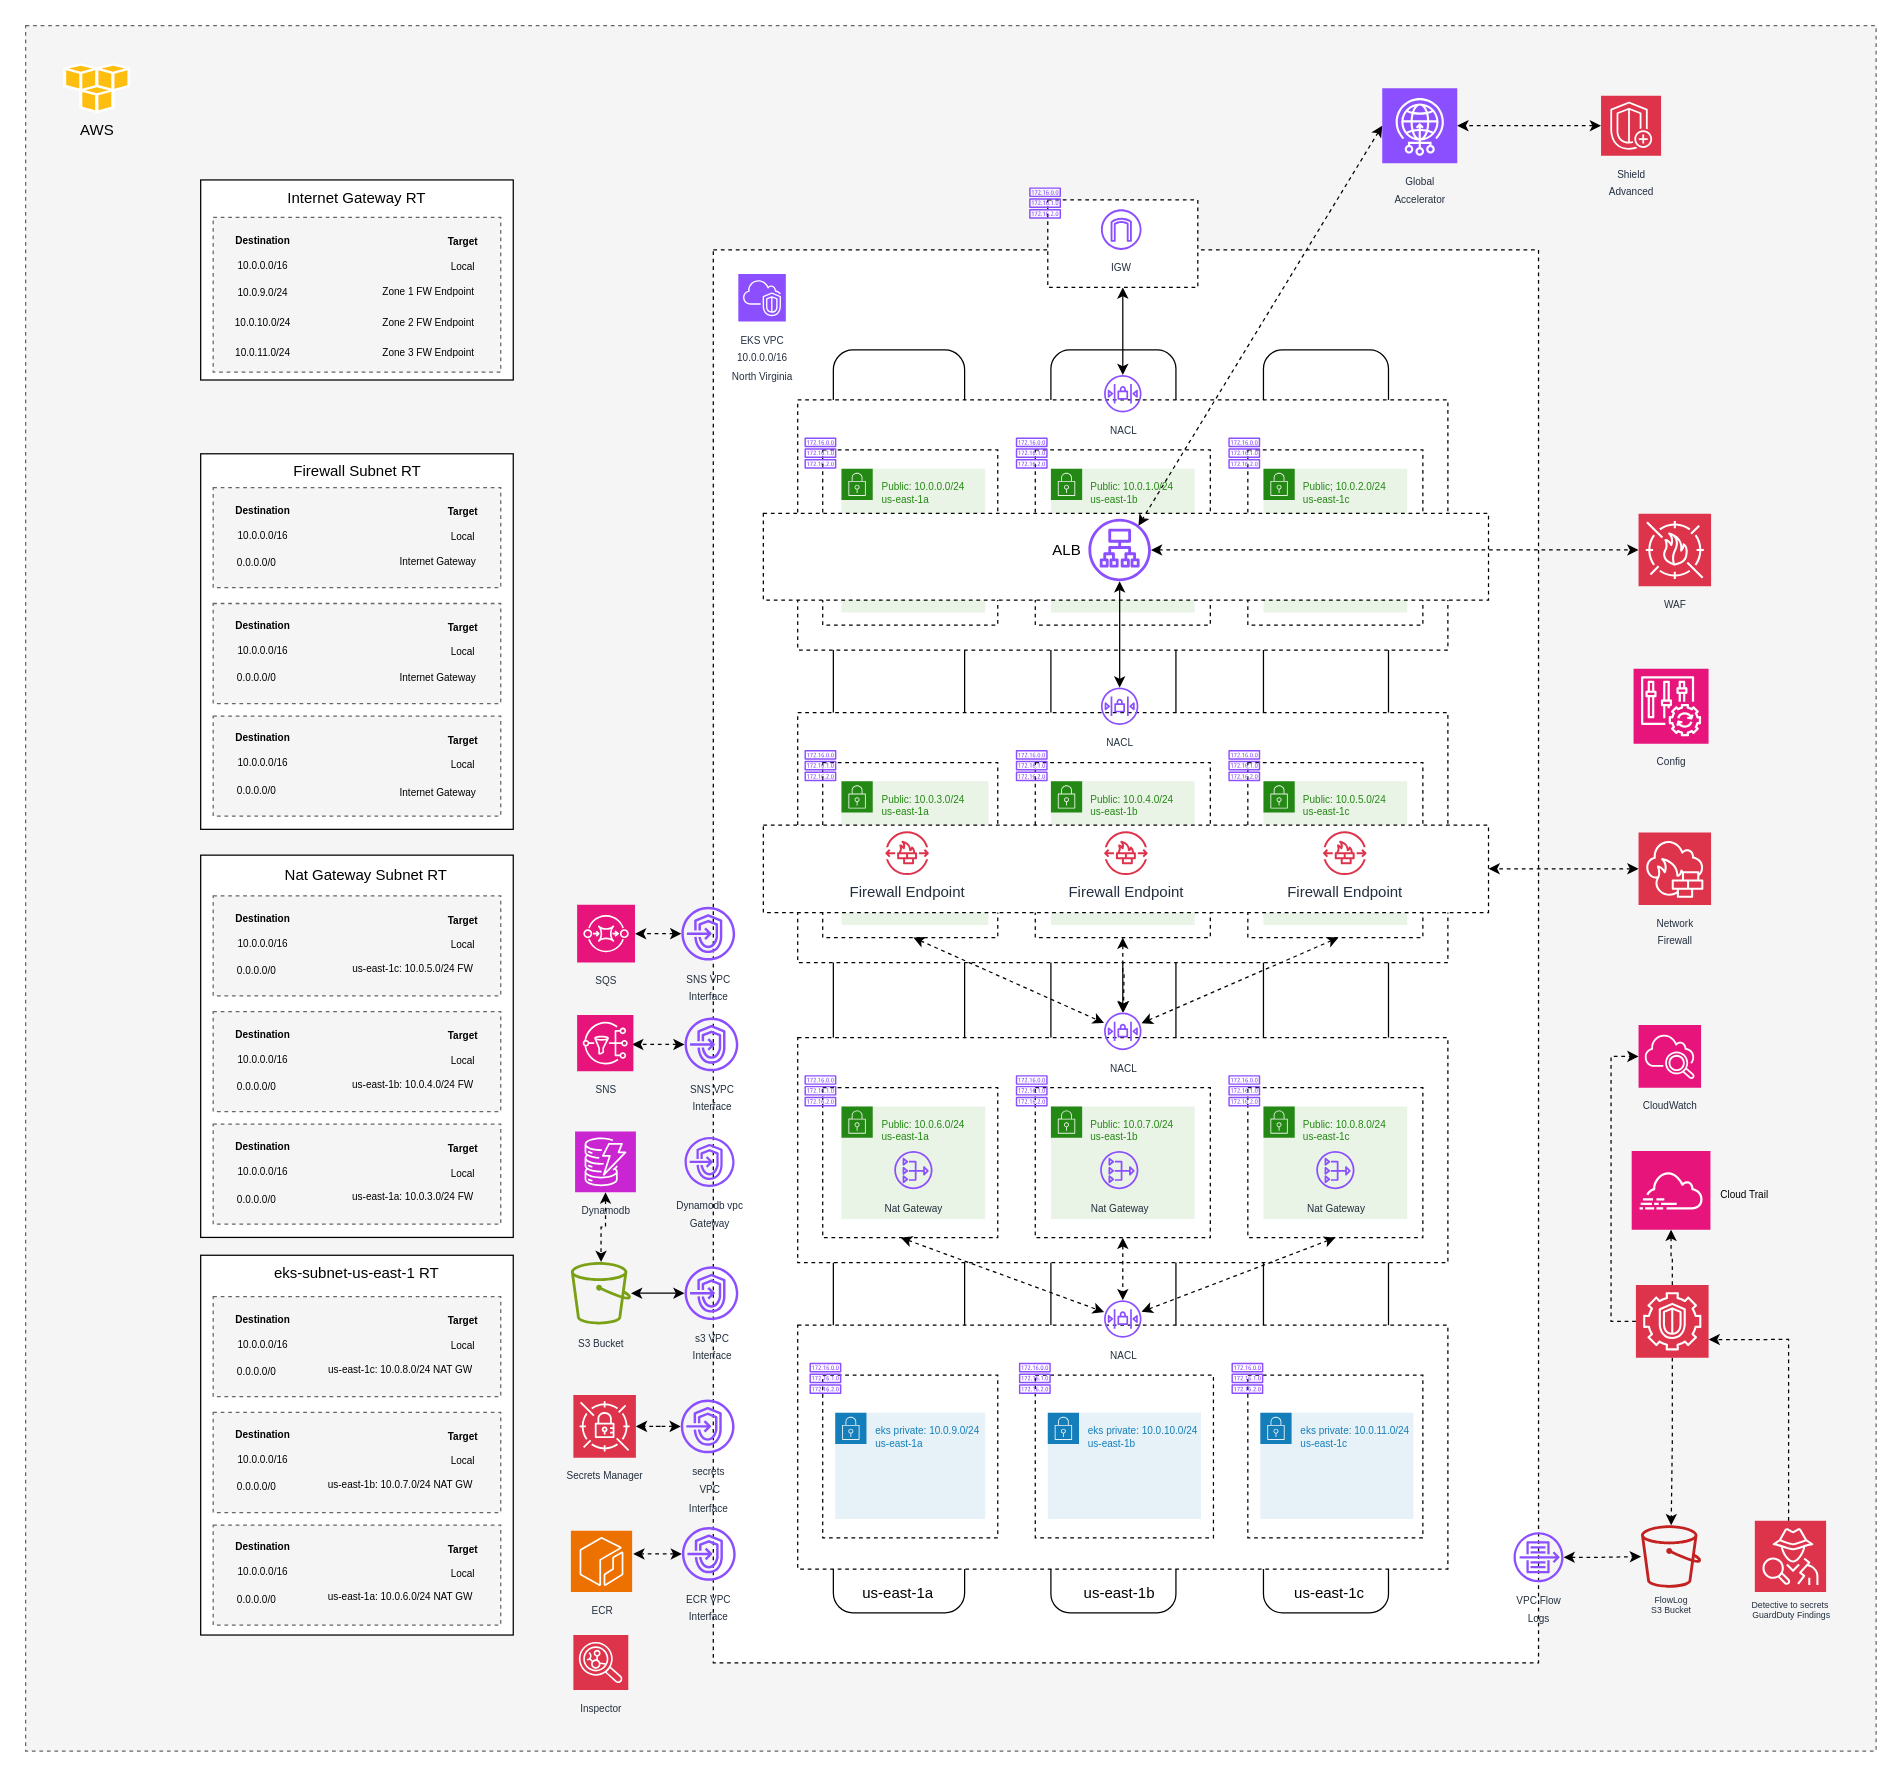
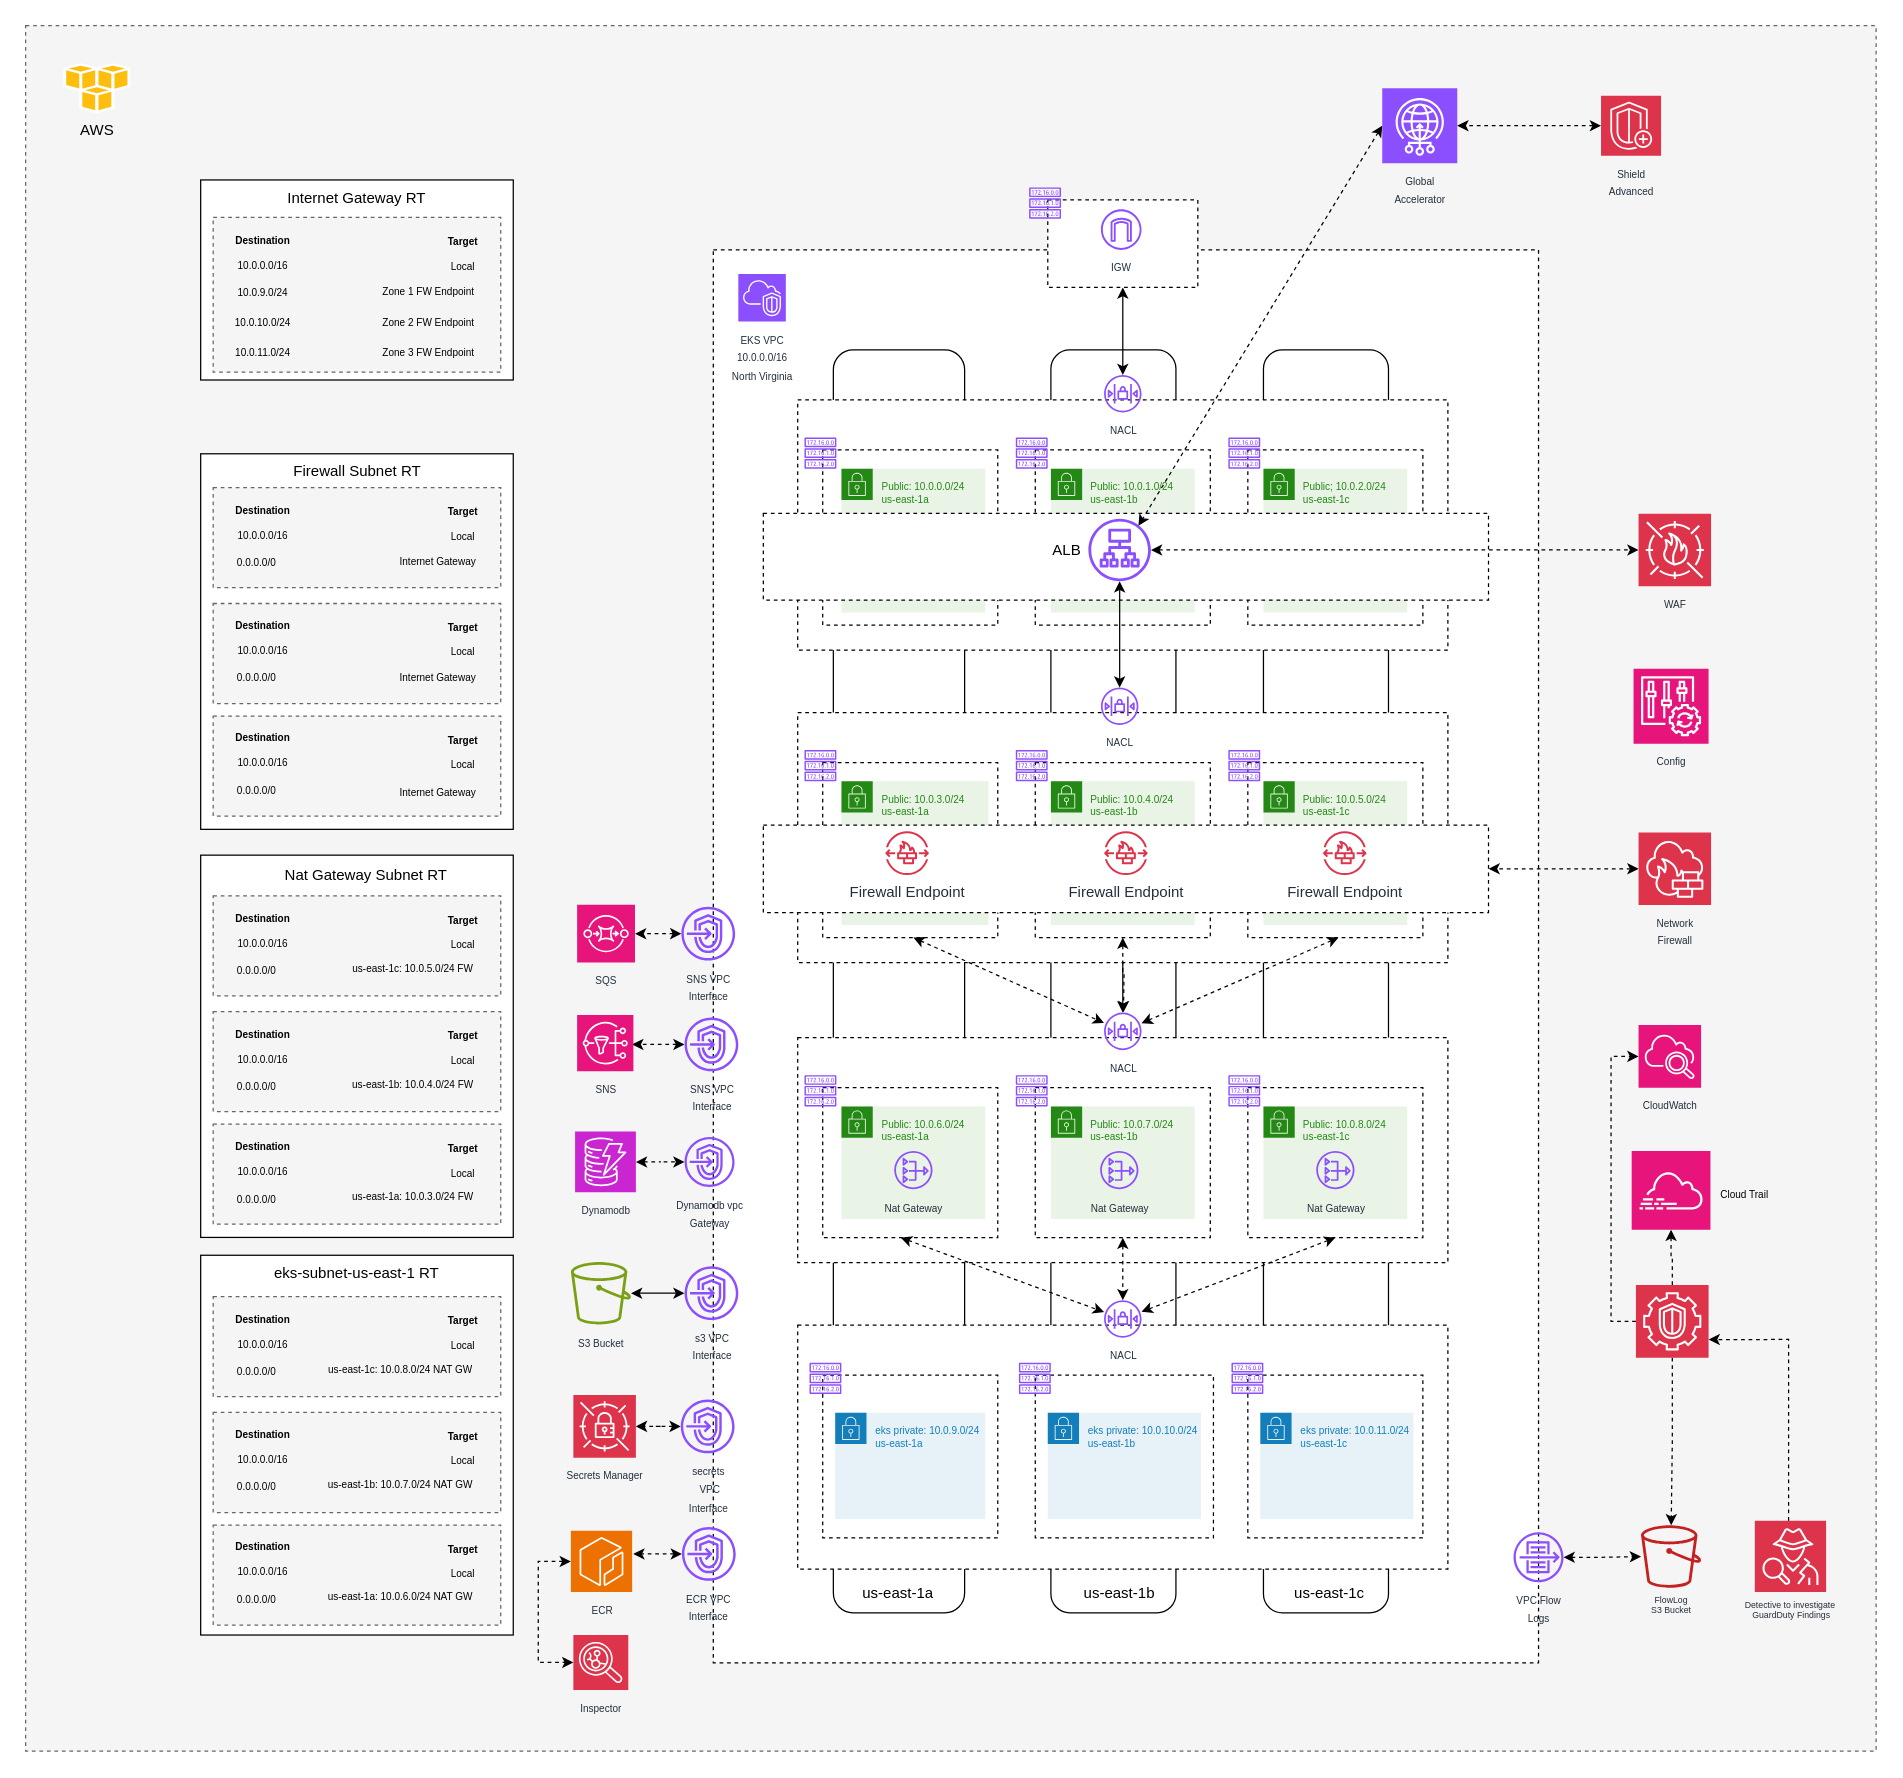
edge "Dynamodb" -- "S3 Bucket": now "Dynamodb" -- "Dynamodb vpc Gateway"
edge "ECR" -- "Inspector": added
node "Detective to secrets GuardDuty Findings": label "Detective to secrets GuardDuty Findings" -> "Detective to investigate GuardDuty Findings"
